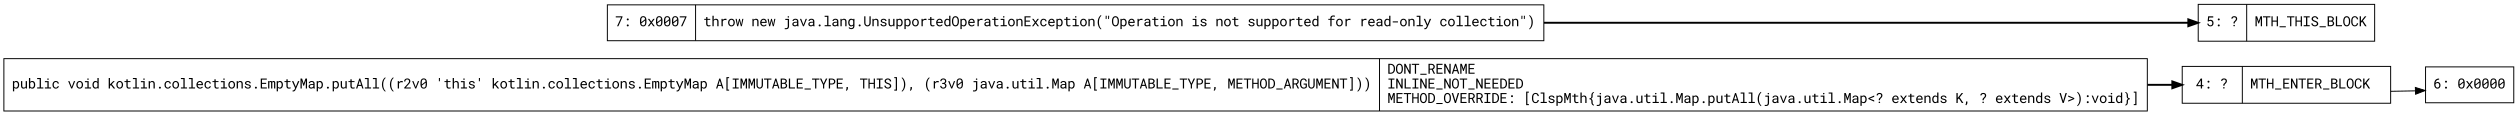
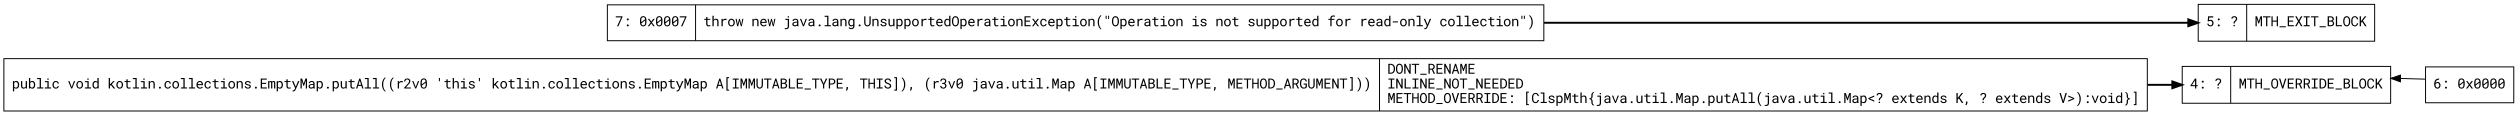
node "5: ?": text "MTH_THIS_BLOCK" -> "MTH_EXIT_BLOCK"
node "4: ?": text "MTH_ENTER_BLOCK" -> "MTH_OVERRIDE_BLOCK"
edge "4: ?" -> "6: 0x0000": reversed
